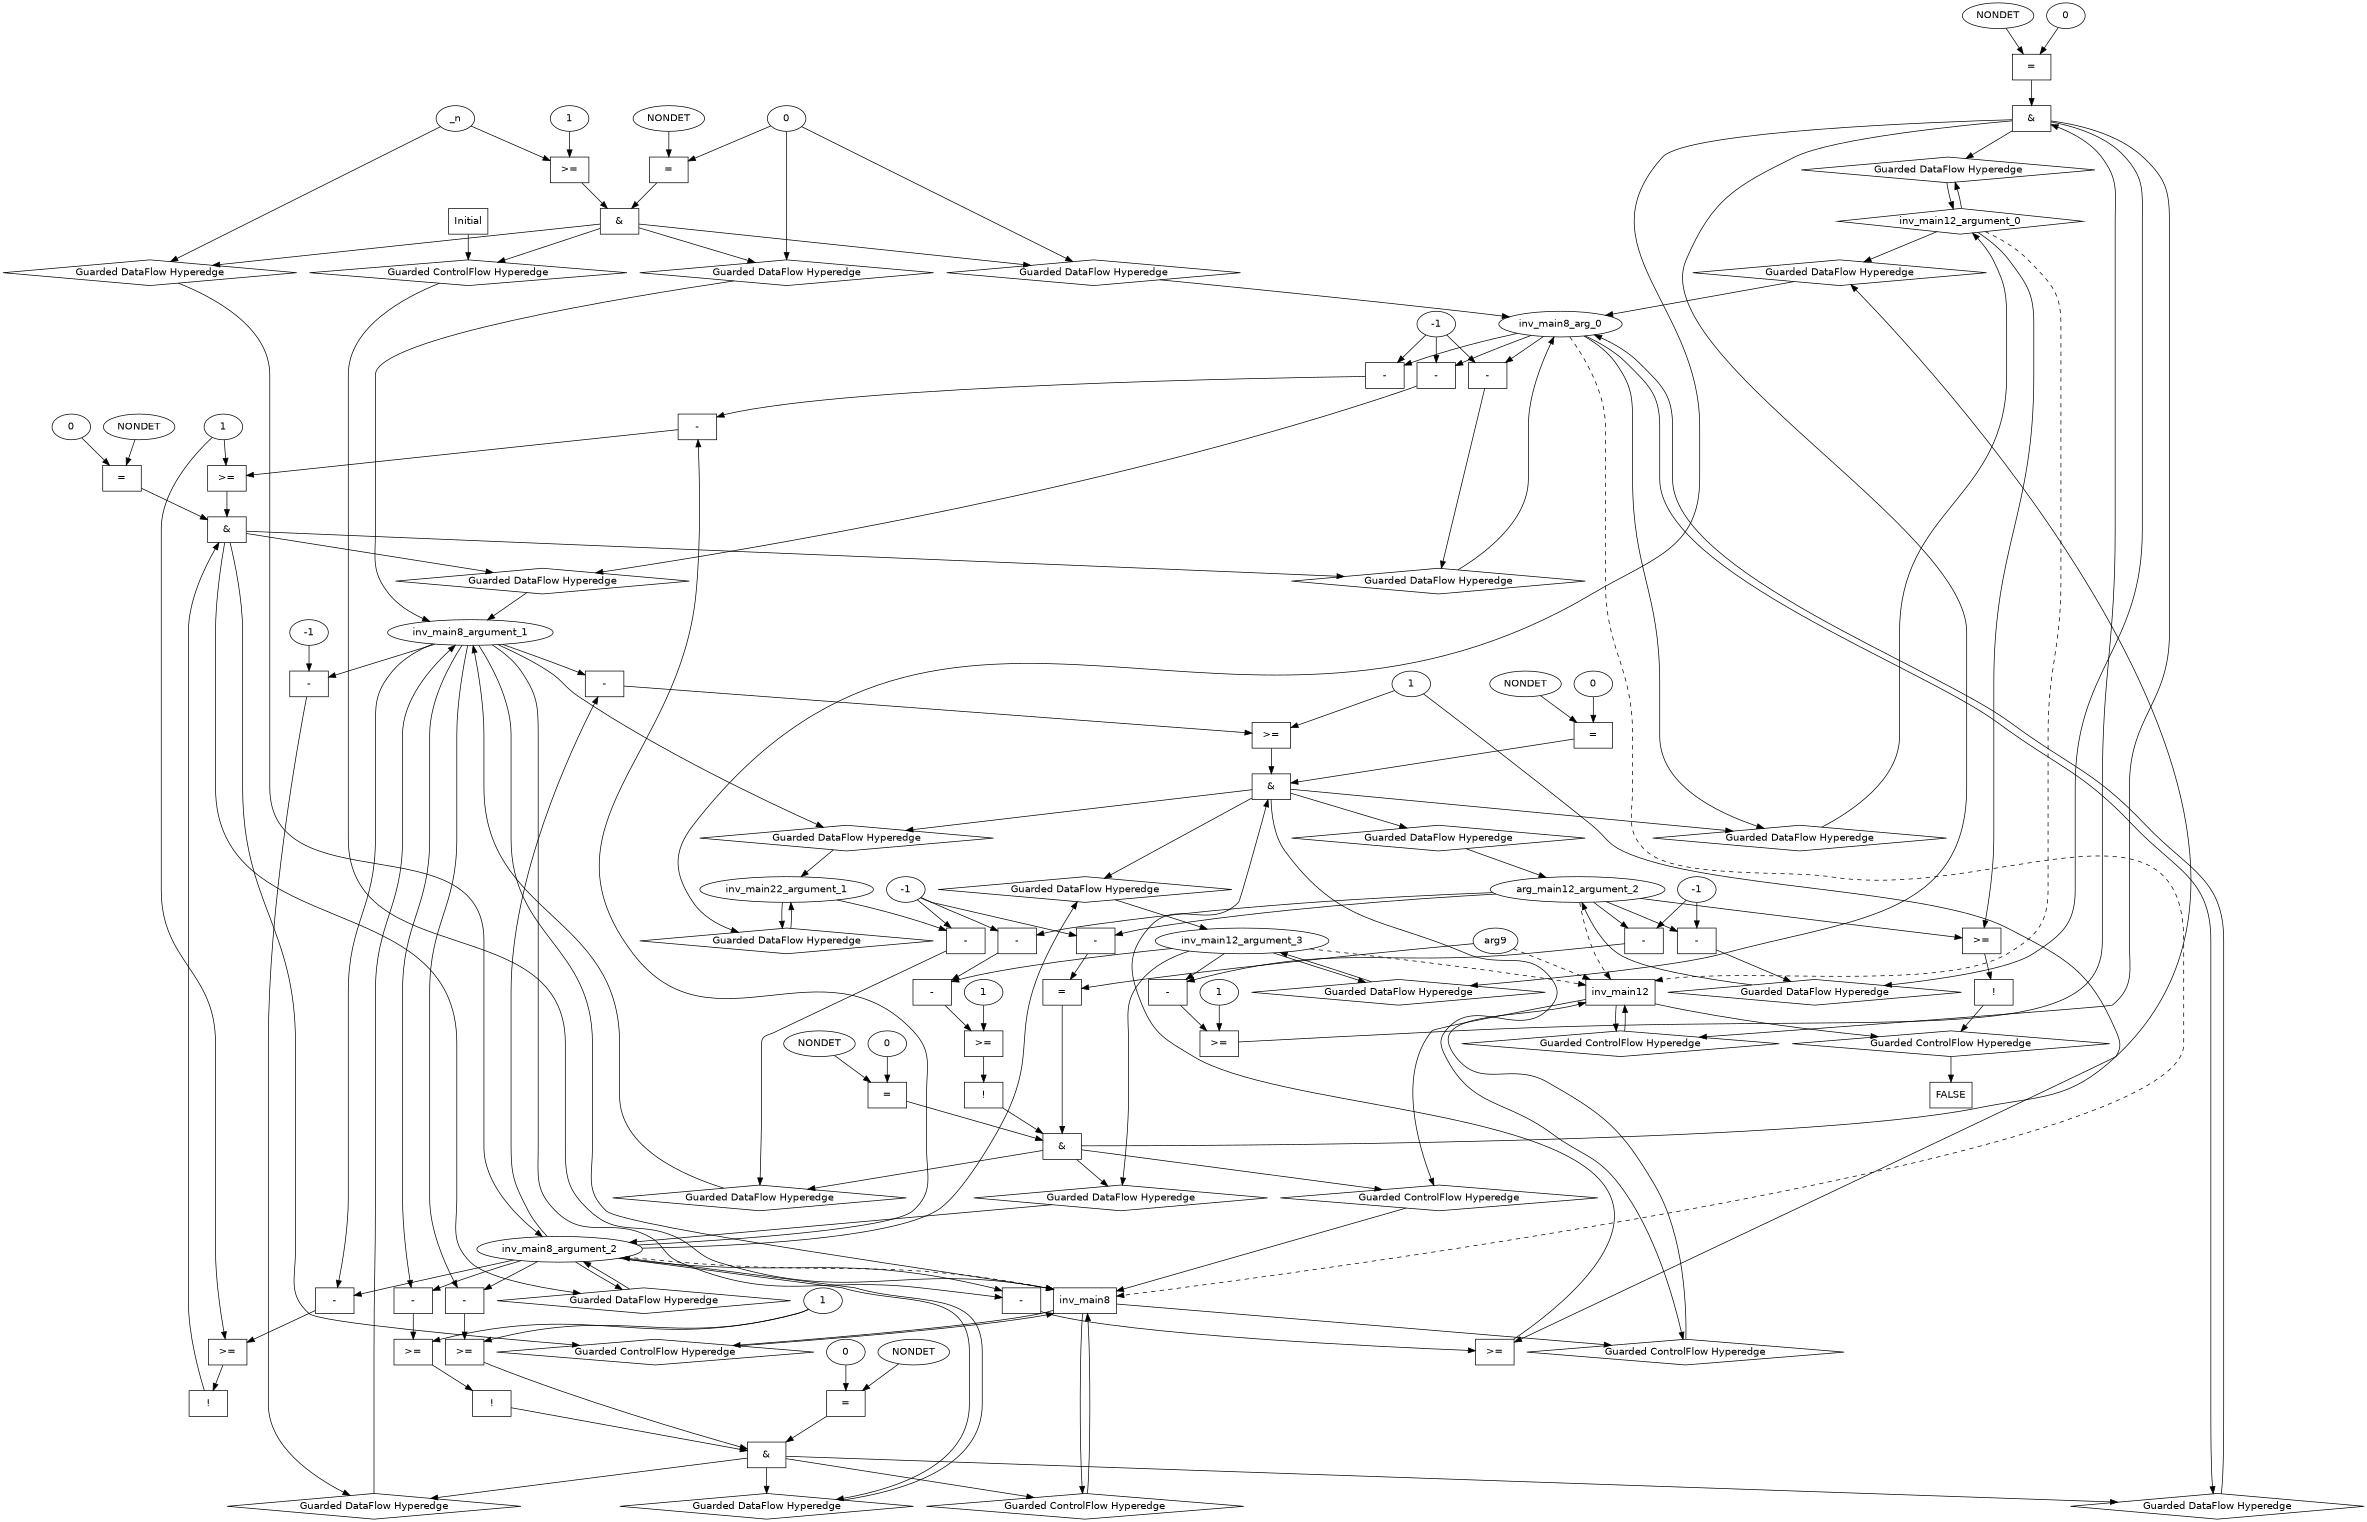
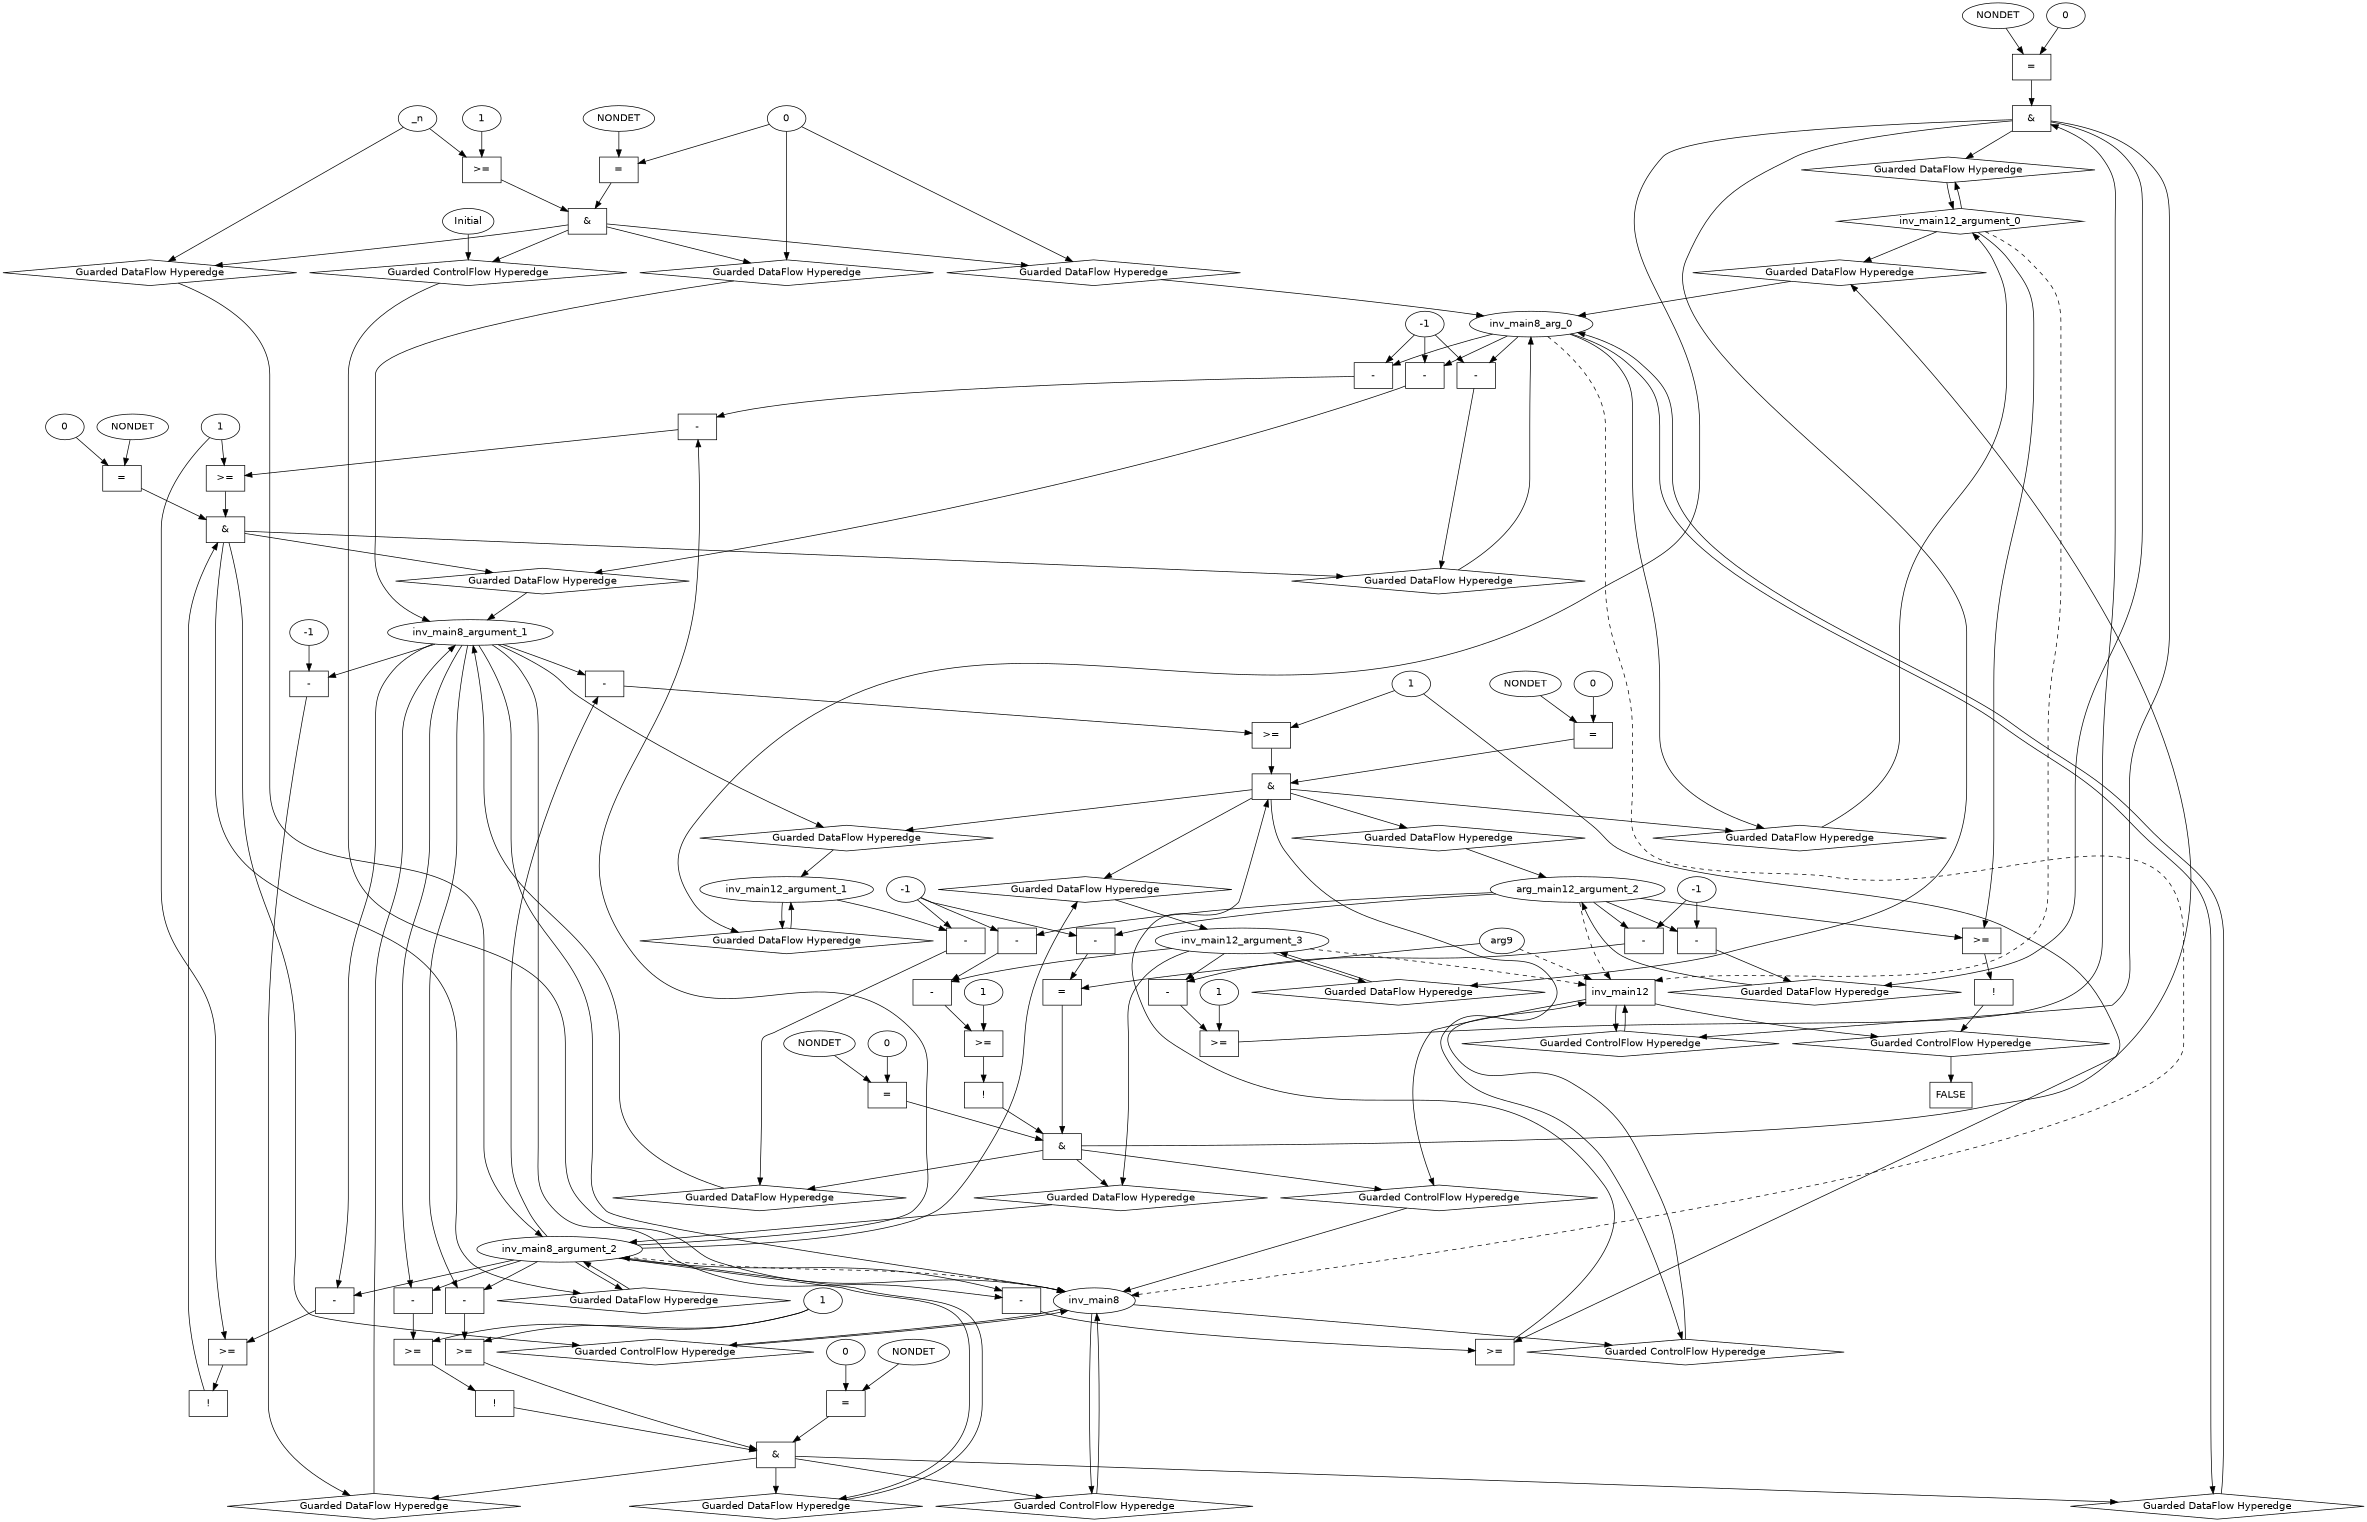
node "Initial": shape box -> ellipse
node "inv_main22_argument_1": label "inv_main22_argument_1" -> "inv_main12_argument_1"
node "inv_main8": shape box -> ellipse
